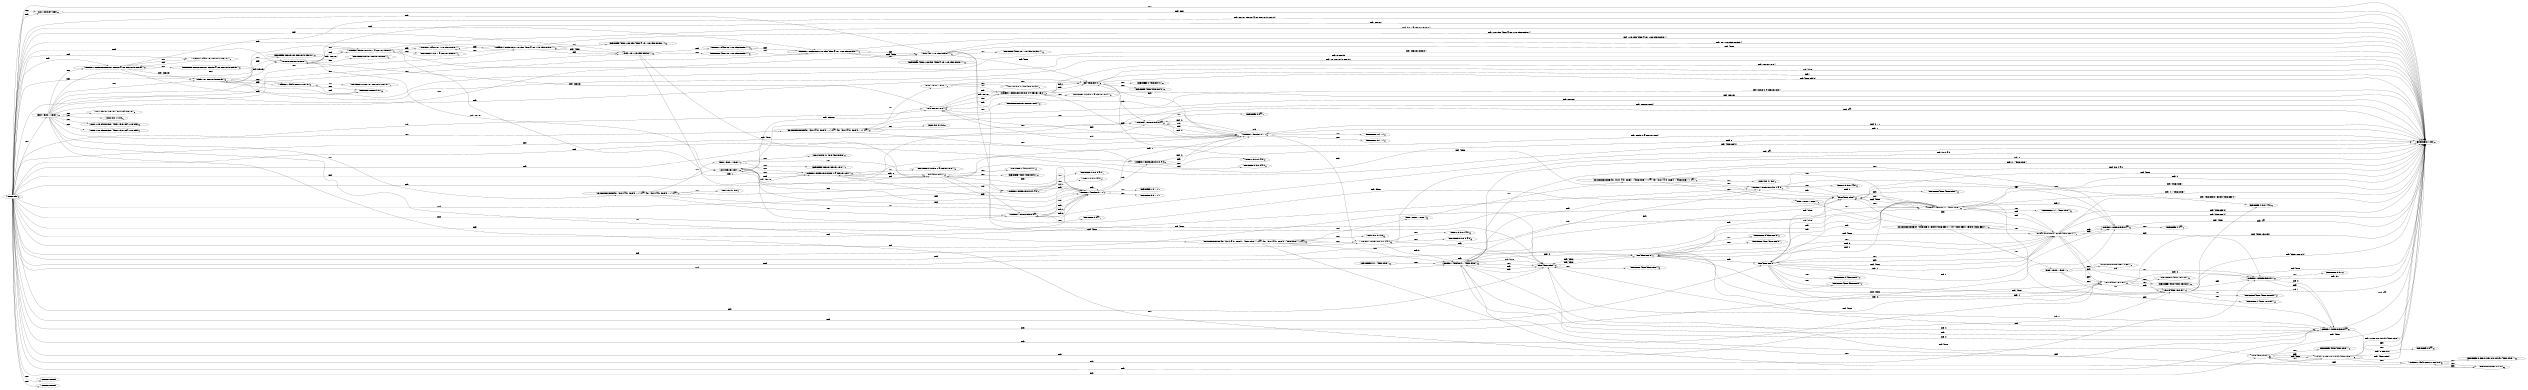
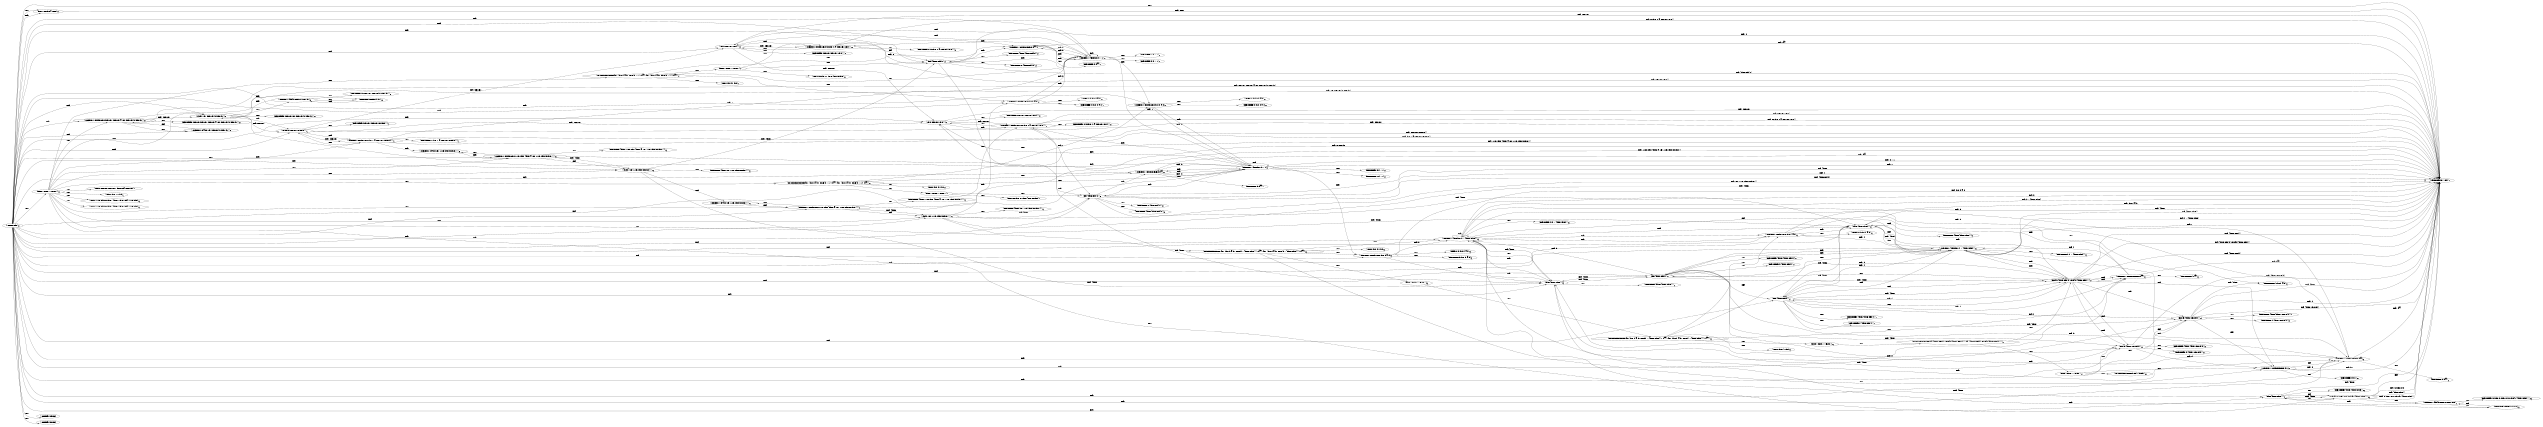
edge "(IDENTIFIER,i,i < list1.size())" -> "(<operator>.lessThan,i < list1.size())": reversed
